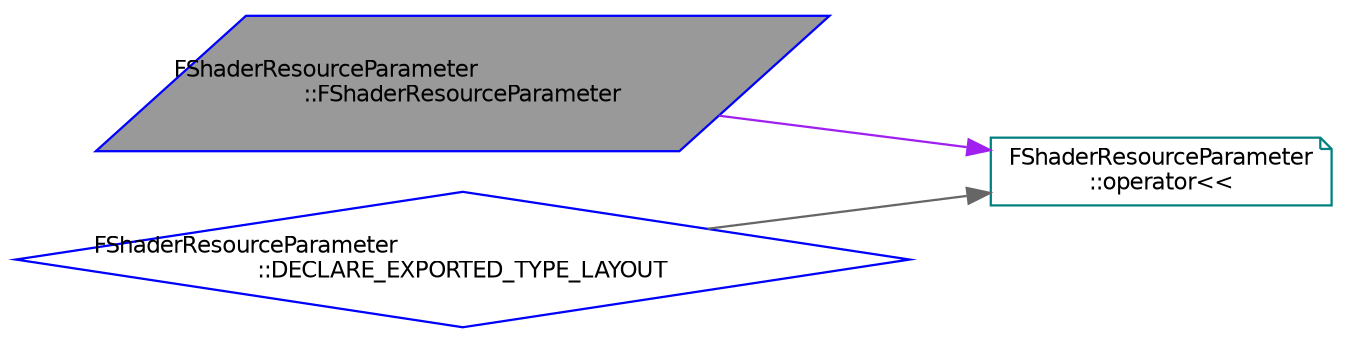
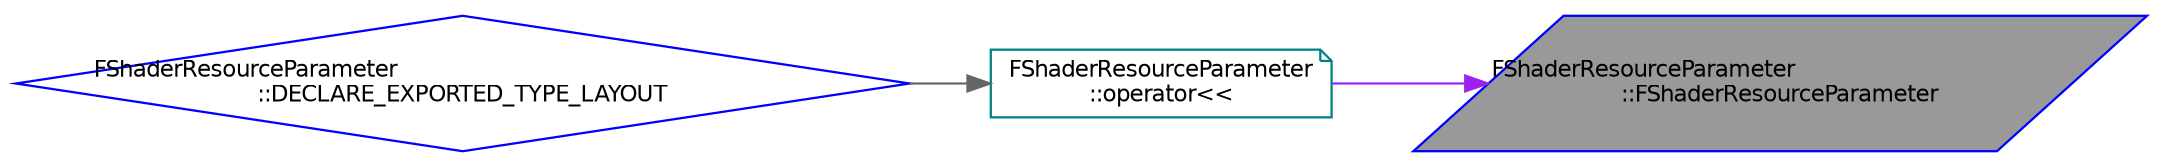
edge "FShaderResourceParameter ::FShaderResourceParameter" -> "FShaderResourceParameter ::operator<<": reversed
